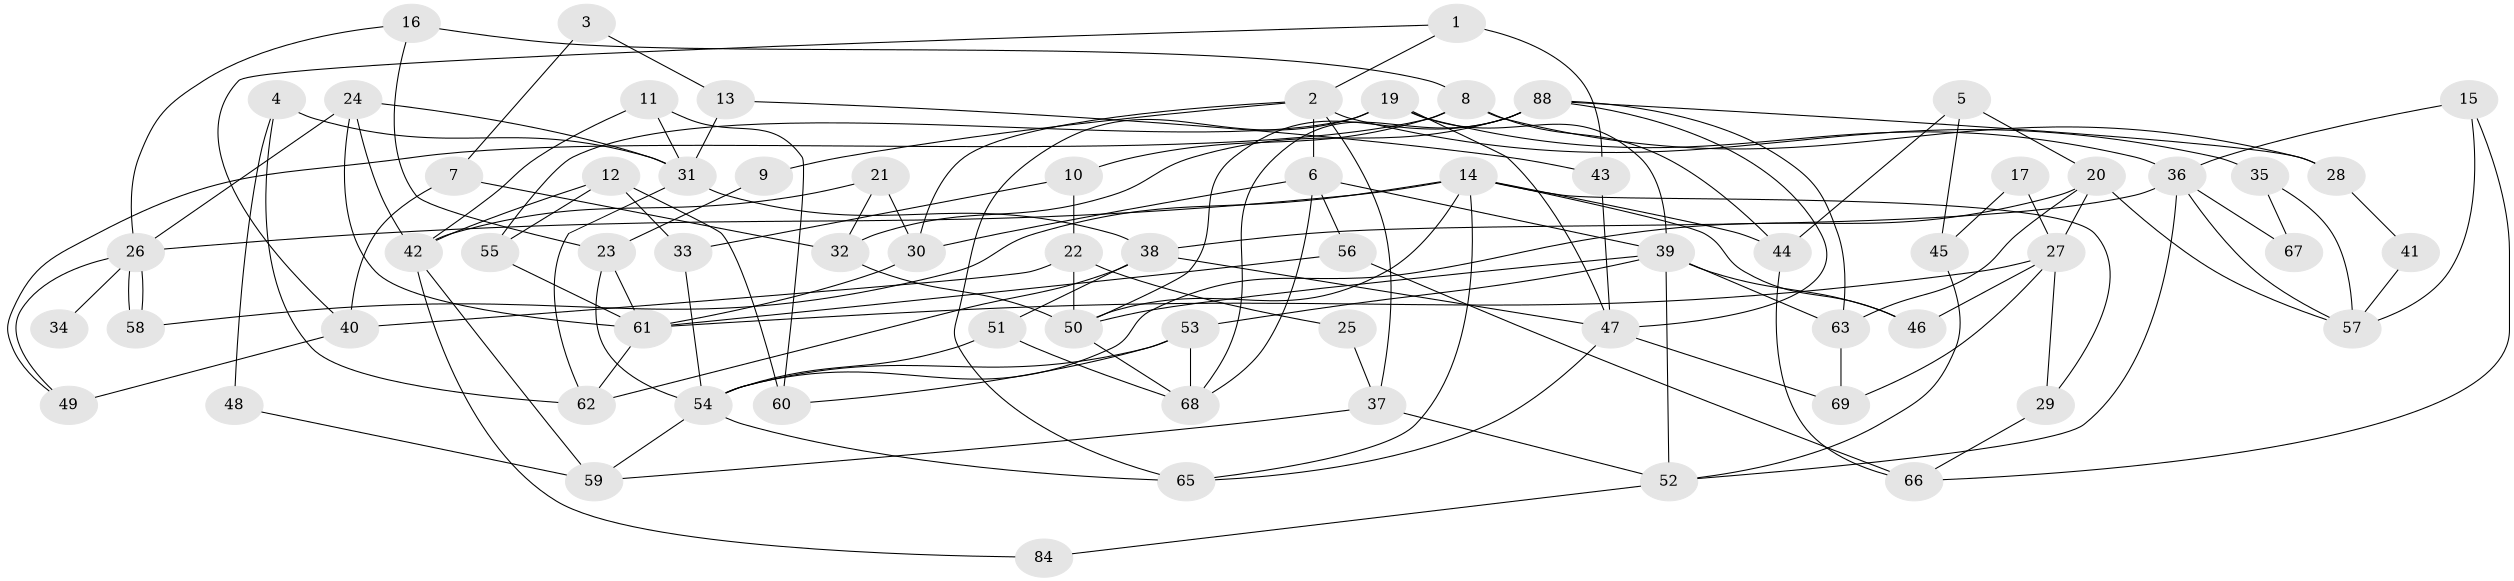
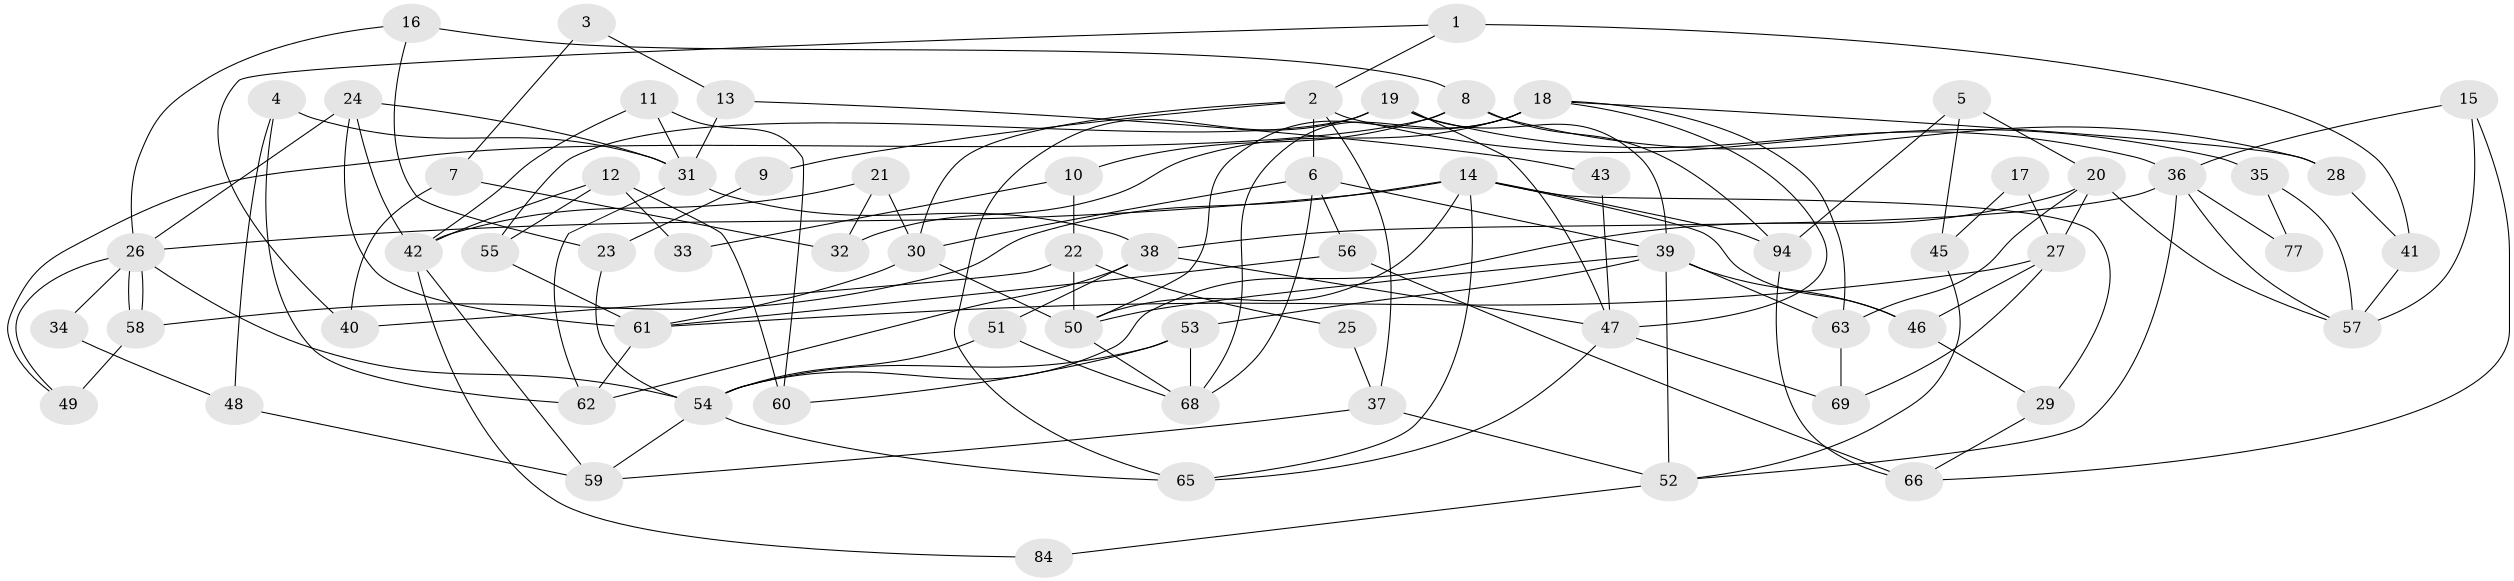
edge "1" -- "43": now "1" -- "41"
node "88": label "88" -> "18"
node "44": label "44" -> "94"
node "67": label "67" -> "77"
edge "32" -- "50": now "30" -- "50"
edge "23" -- "61": removed
edge "27" -- "29": now "46" -- "29"
edge "33" -- "54": now "26" -- "54"
edge "40" -- "49": now "58" -- "49"
edge "34" -- "48": added
